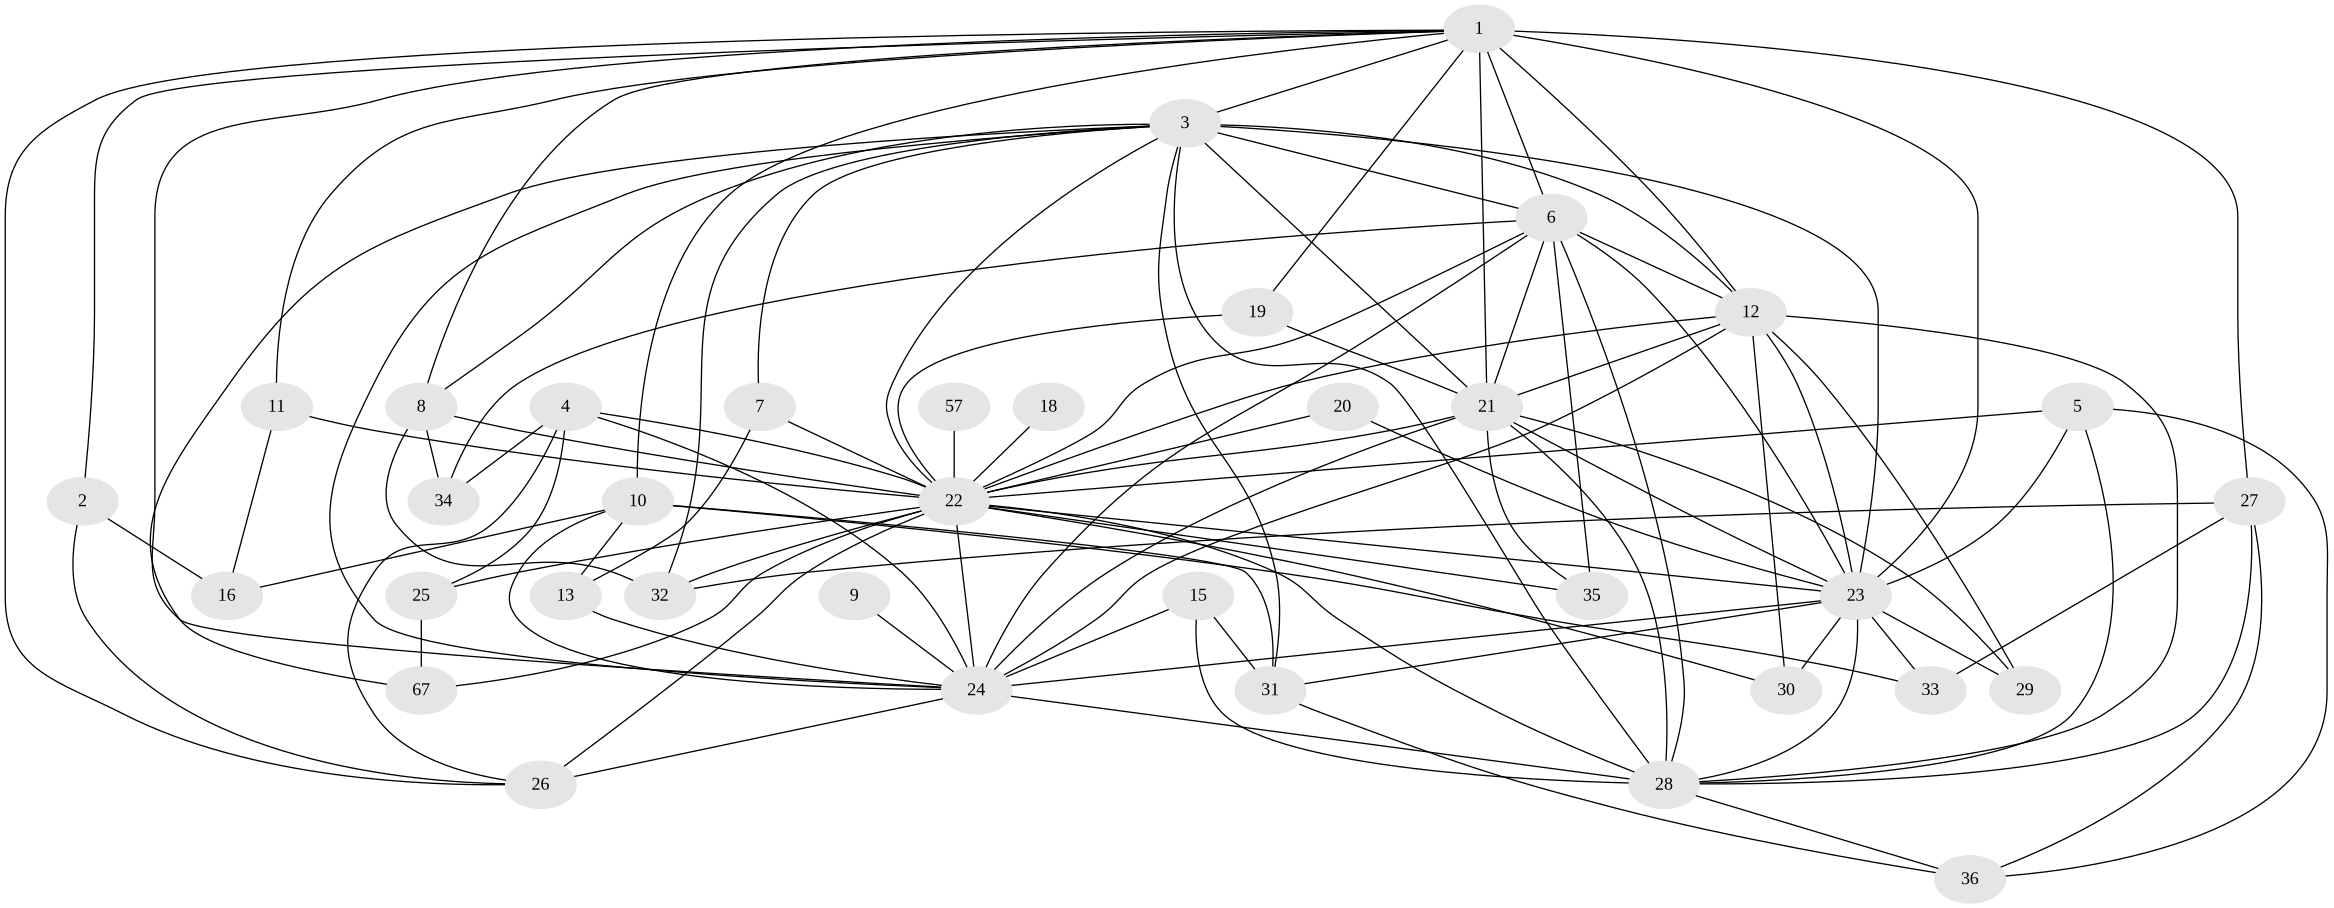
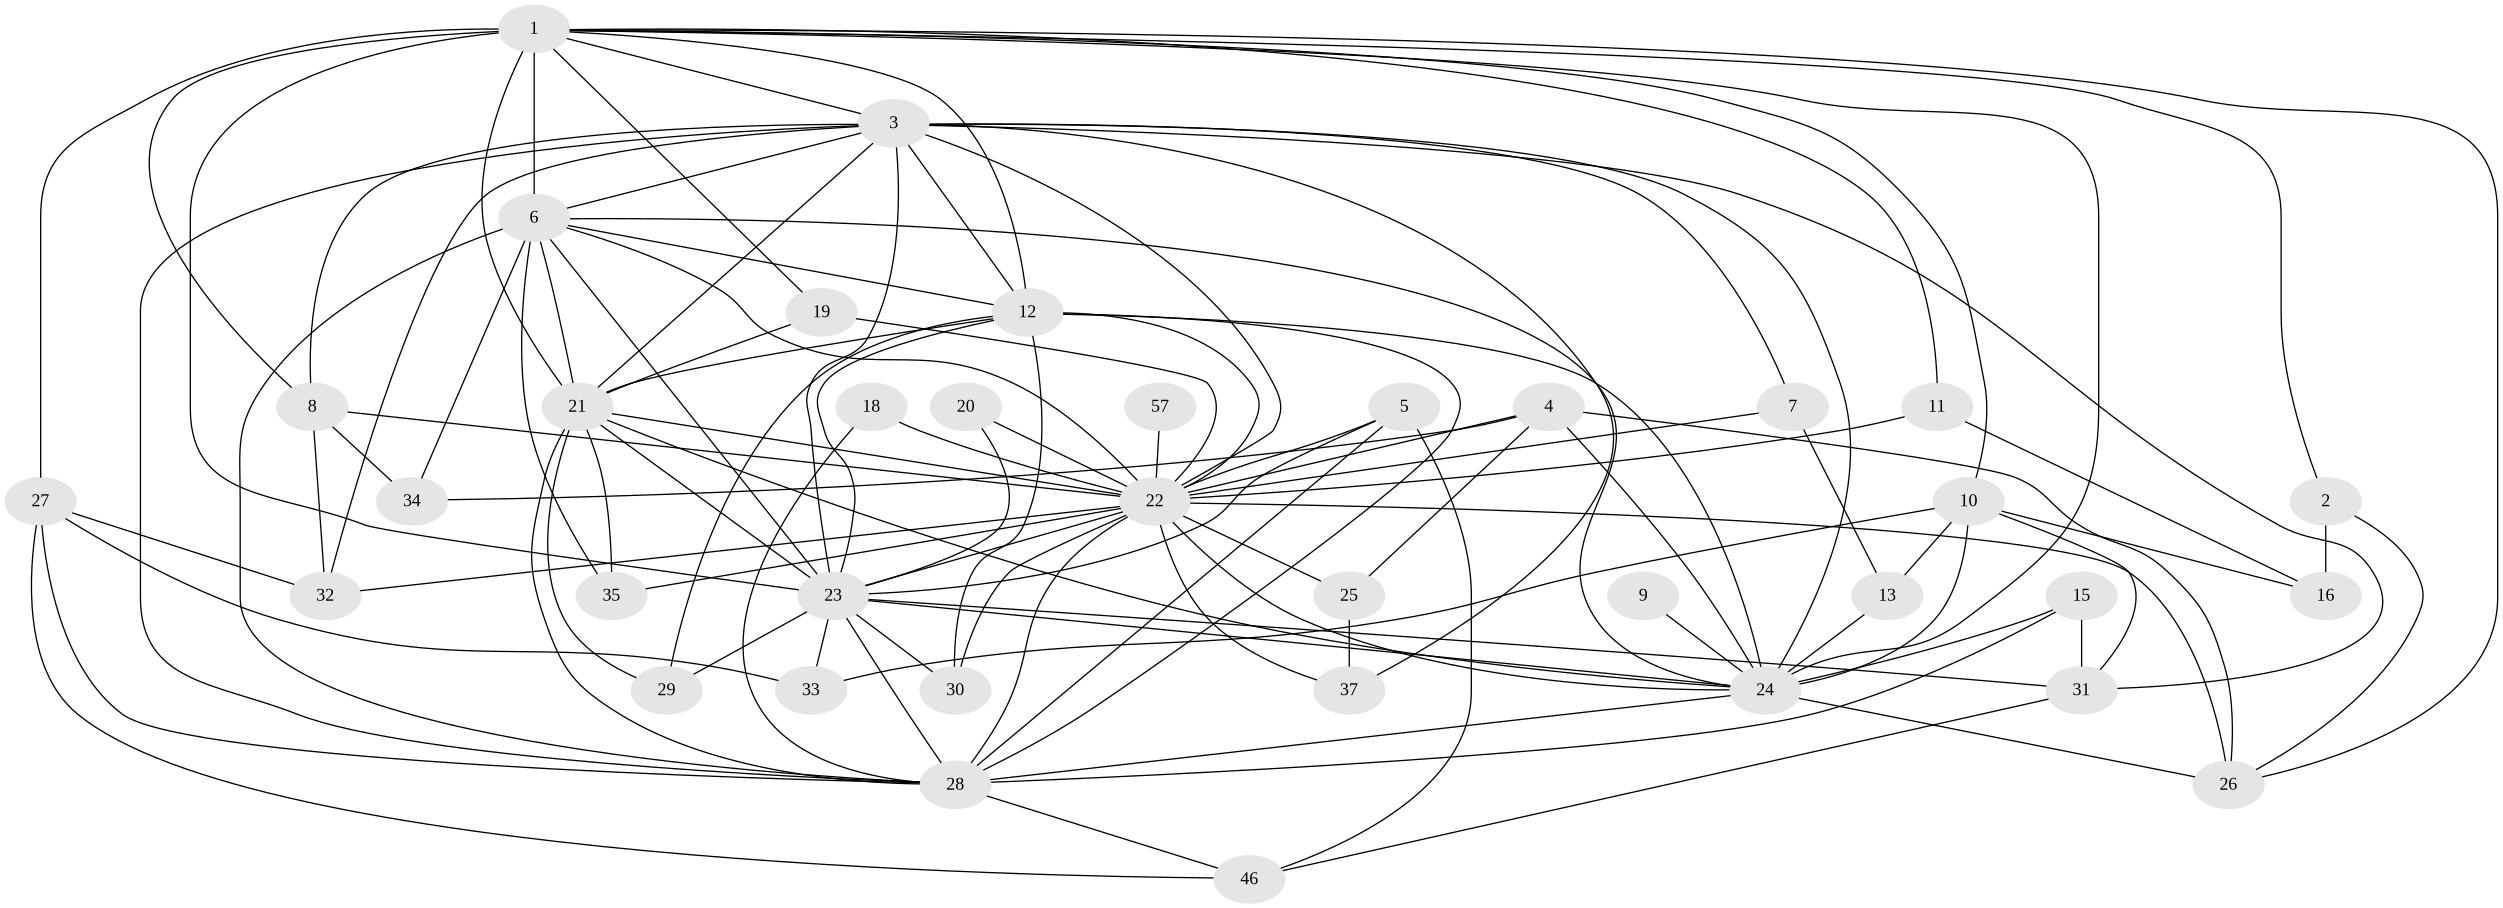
edge "18" -- "28": added
node "67": label "67" -> "37"
node "36": label "36" -> "46"
